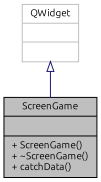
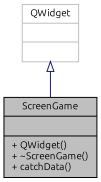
node "ScreenGame": text "+ ScreenGame()" -> "+ QWidget()"
